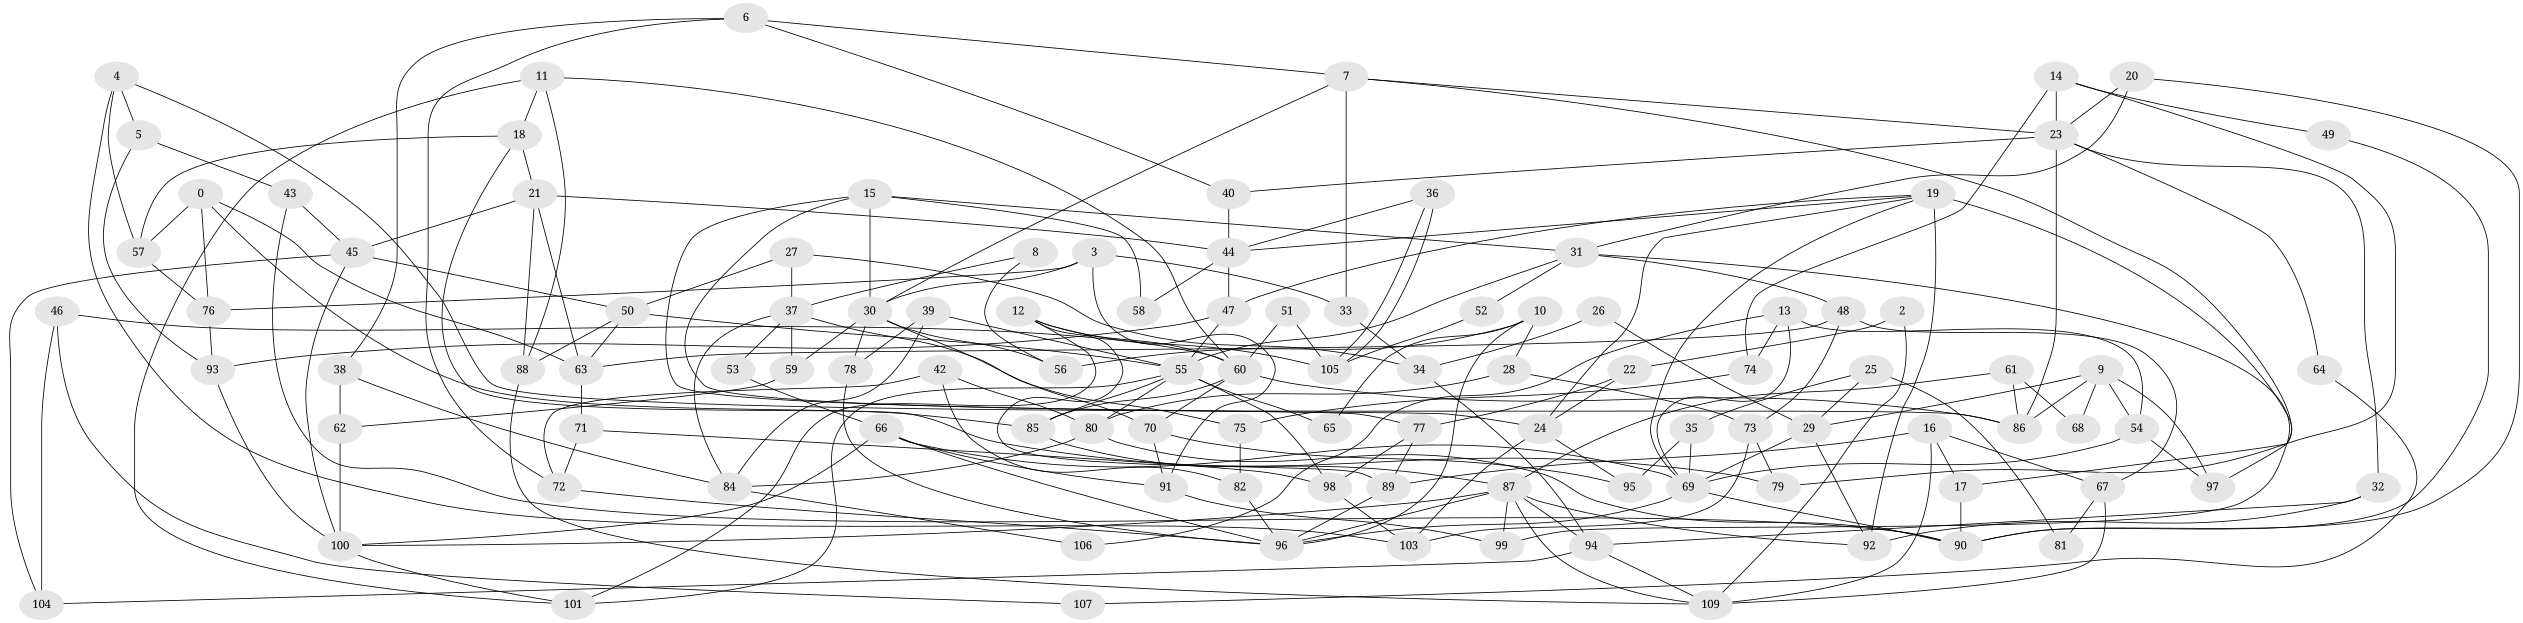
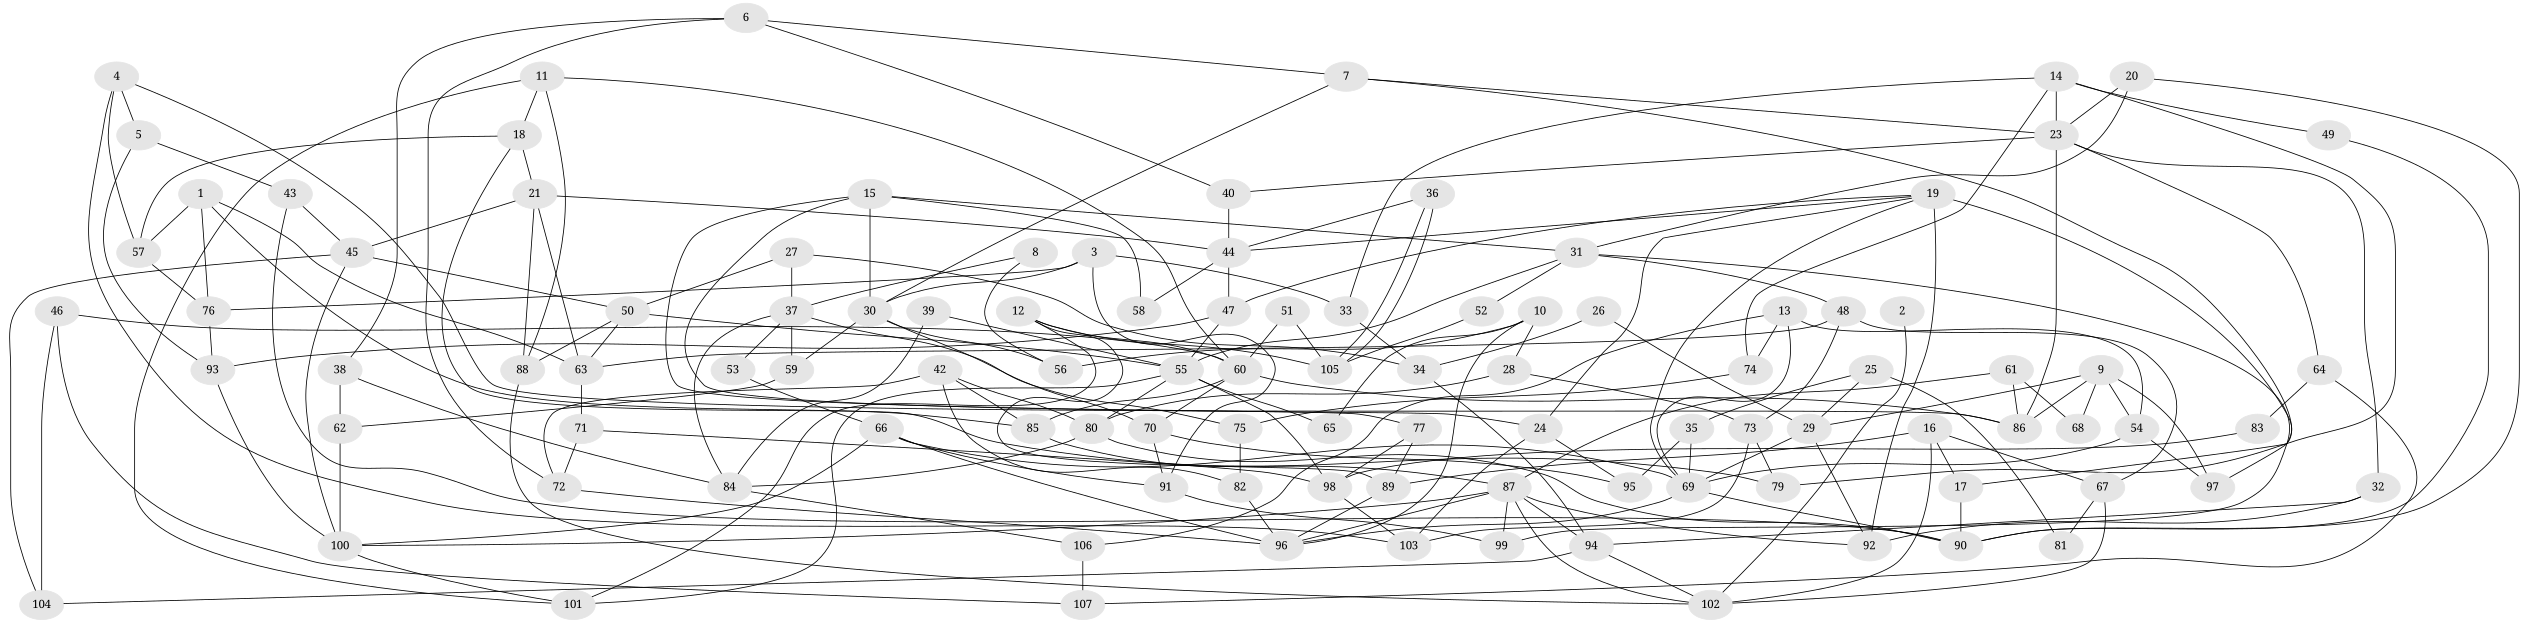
node "0": label "0" -> "1"
edge "7" -- "33": now "14" -- "33"
node "78": removed
node "22": removed
edge "55" -- "85": now "42" -- "85"
node "83": added
edge "106" -- "107": added
node "109": label "109" -> "102"
